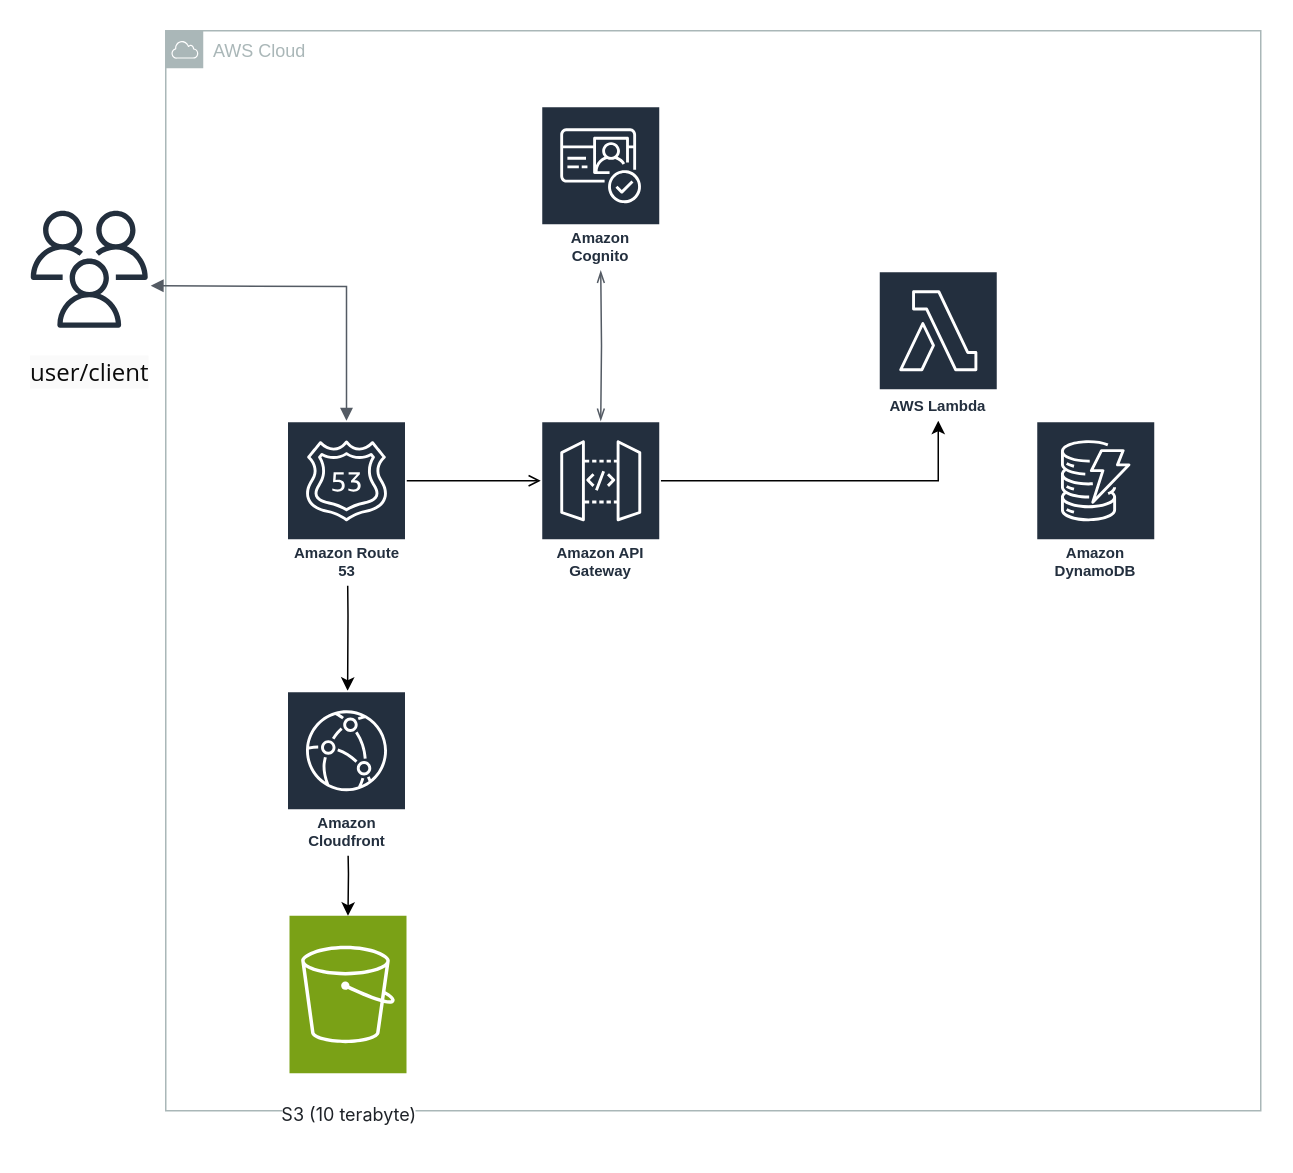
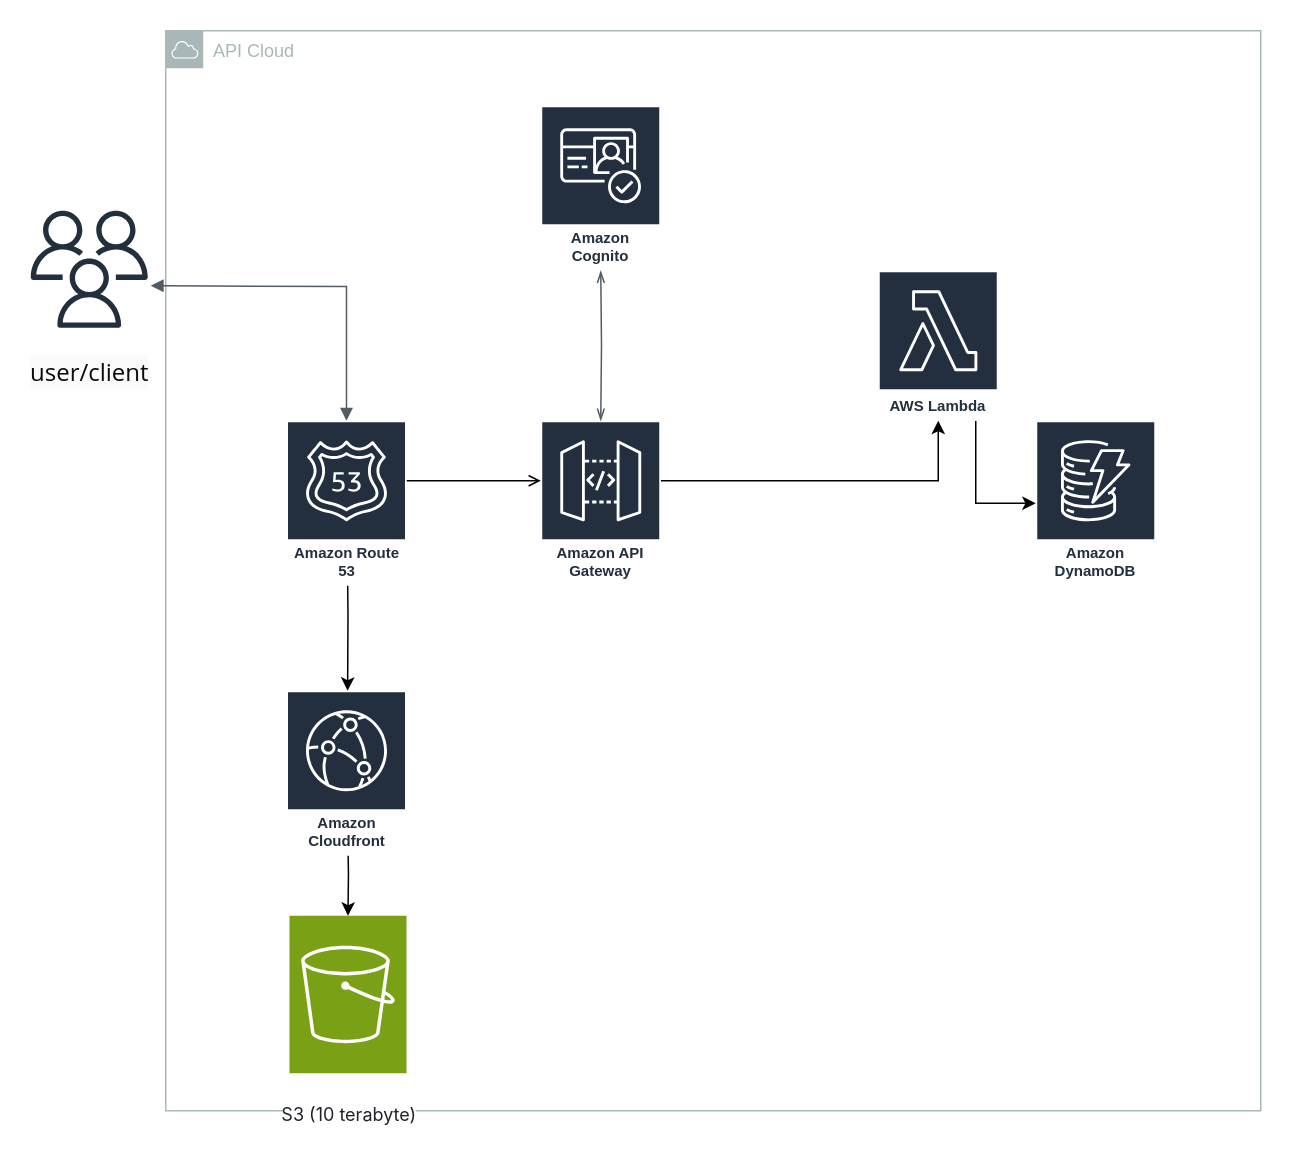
node "AWS Cloud": label "AWS Cloud" -> "API Cloud"
edge "AWS Lambda" -> "Amazon DynamoDB": added
